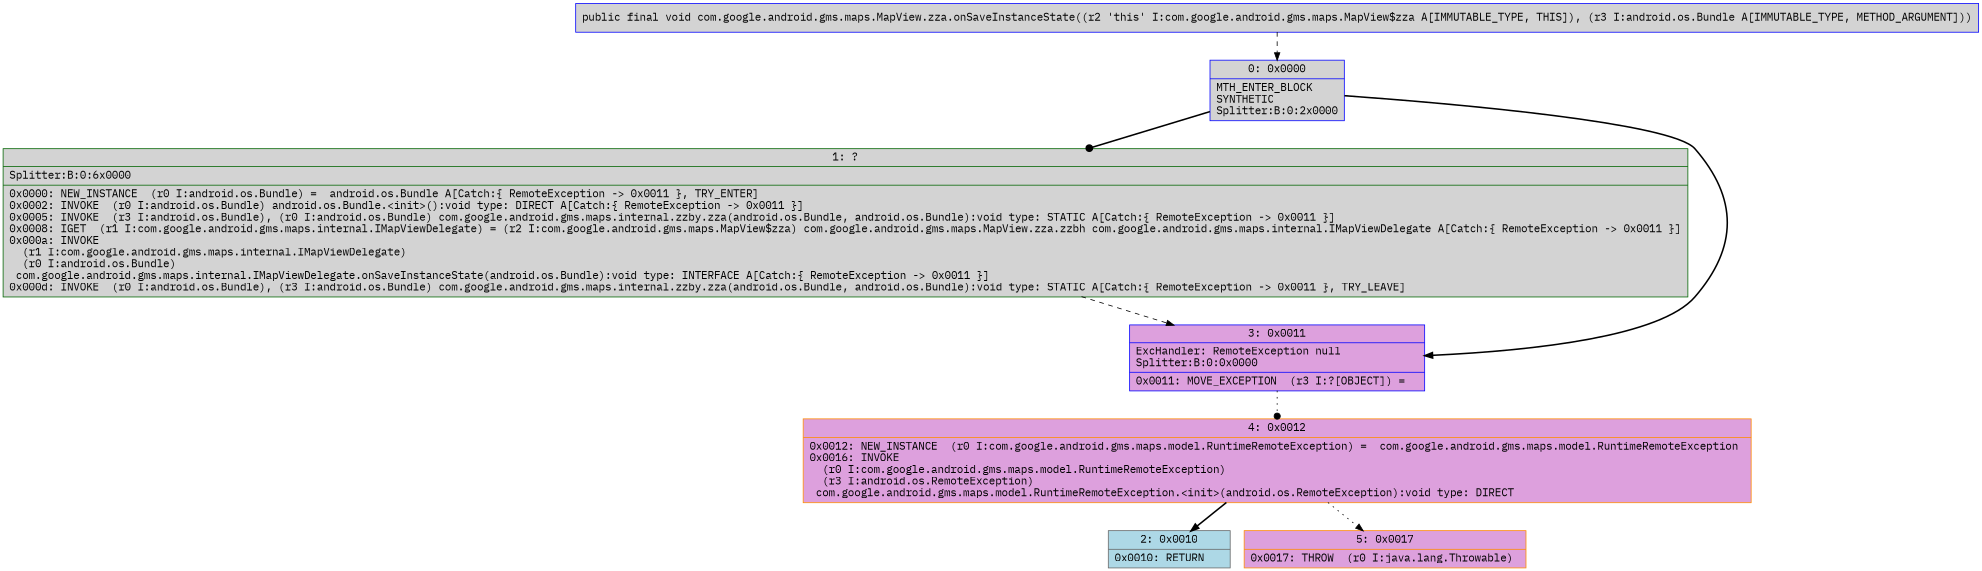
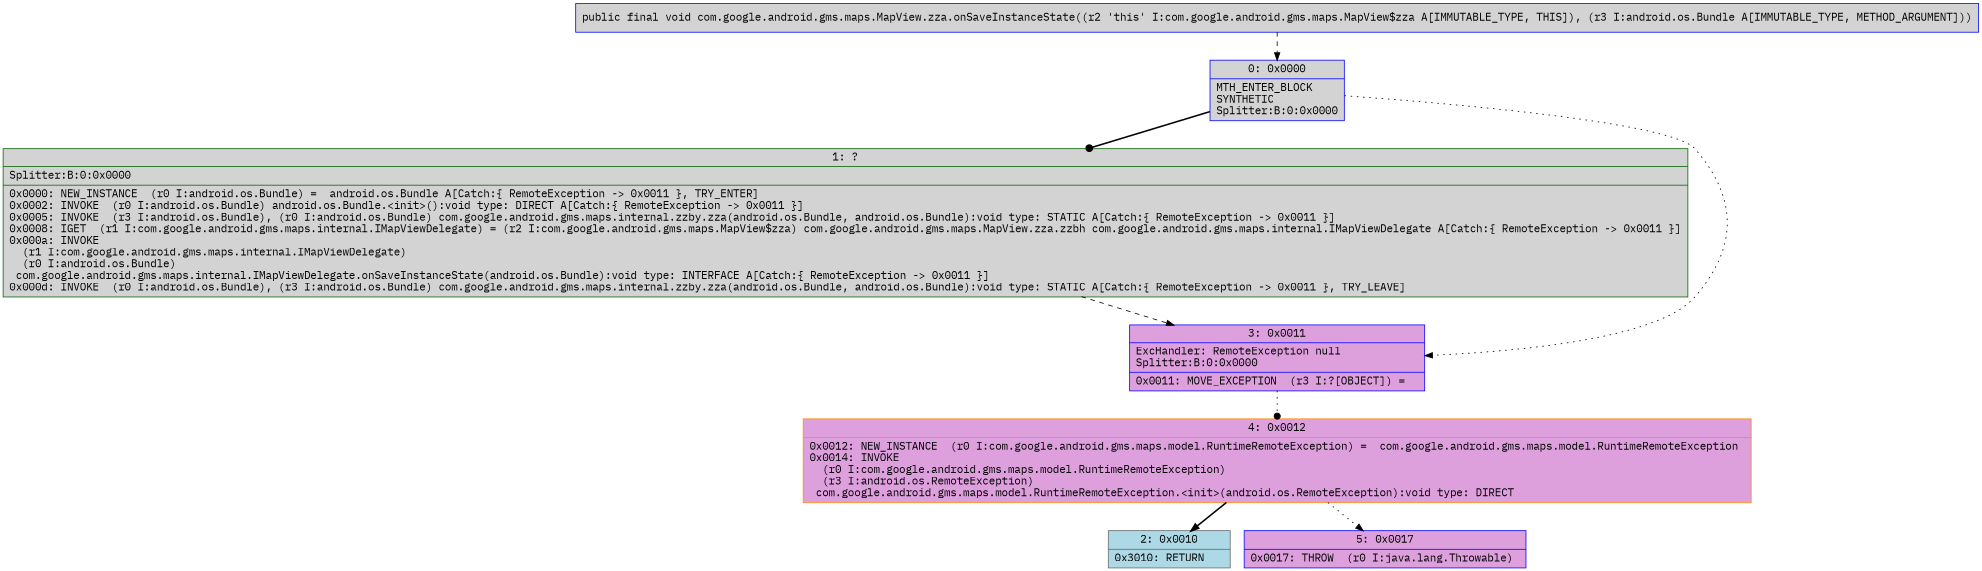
node "0: 0x0000": text "Splitter:B:0:2x0000" -> "Splitter:B:0:0x0000"
node "1: ?": text "Splitter:B:0:6x0000" -> "Splitter:B:0:0x0000"
edge "0: 0x0000" -> "3: 0x0011": style bold -> dotted
node "4: 0x0012": text "0x0016: INVOKE" -> "0x0014: INVOKE"
node "5: 0x0017": color darkorange -> blue
node "2: 0x0010": text "0x0010: RETURN" -> "0x3010: RETURN"
